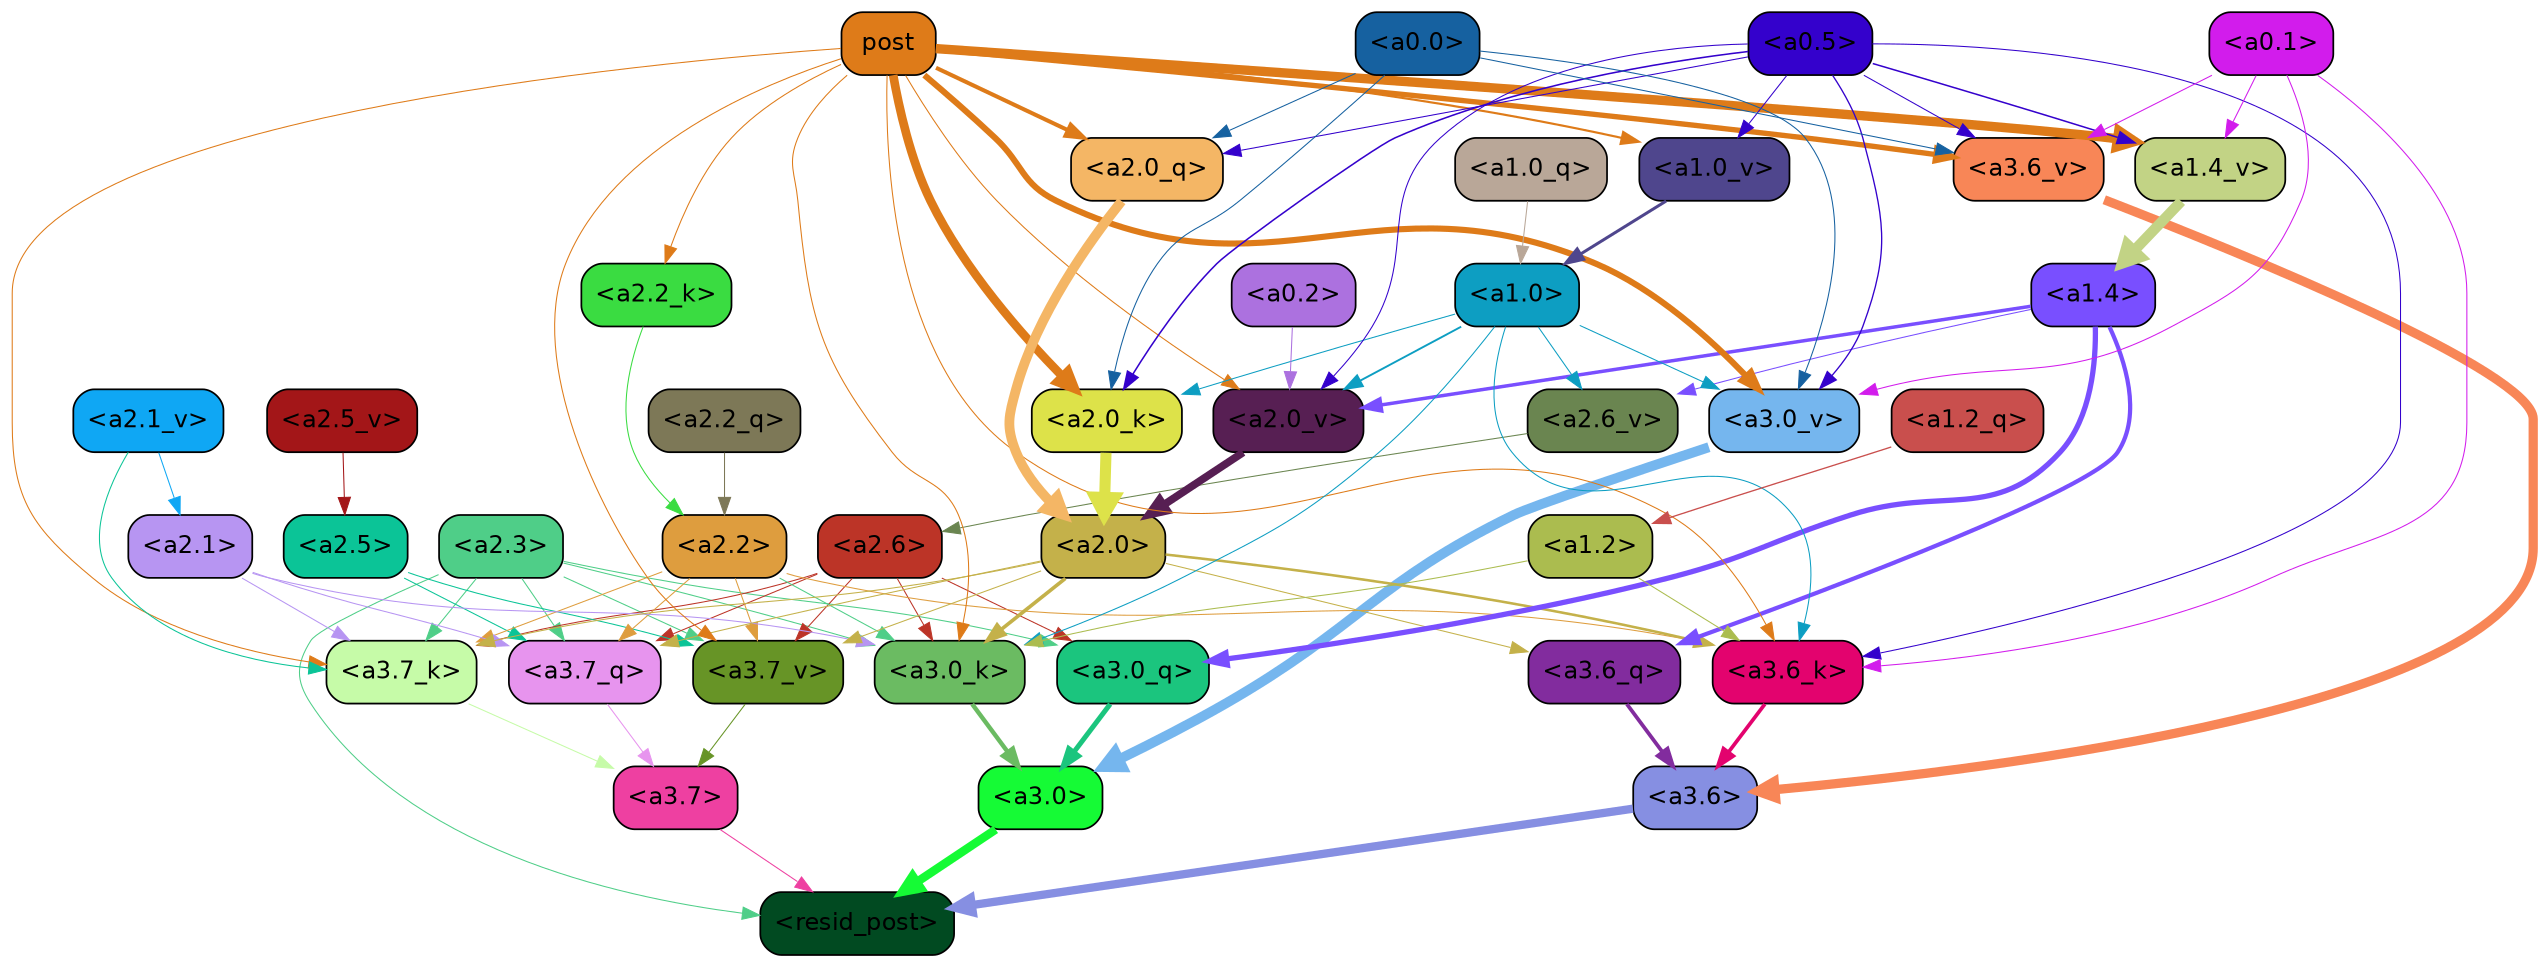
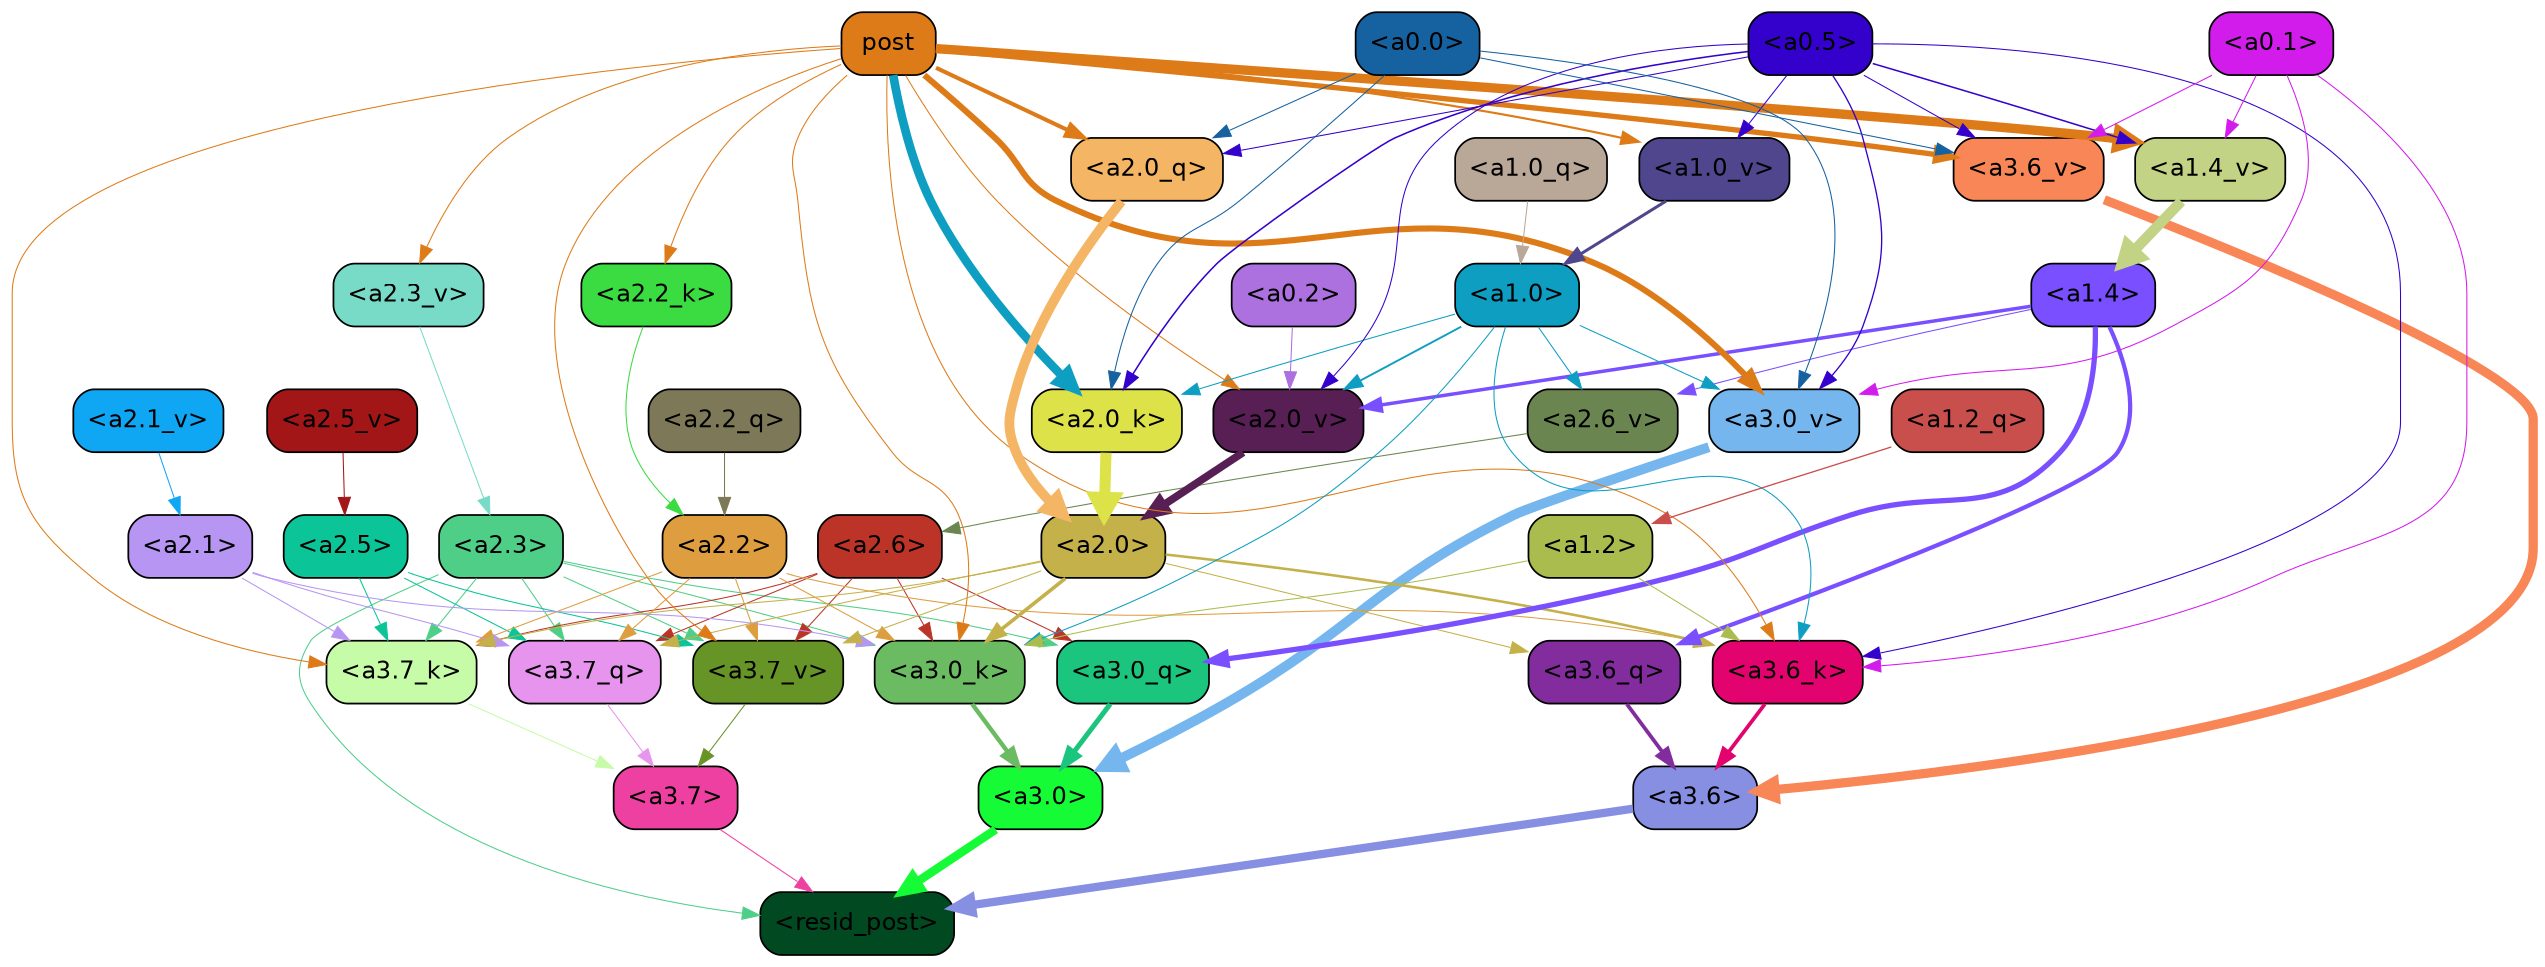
edge "post" -> "<a2.0_k>": color #de7b19 -> #0d9ec2
node "<a2.3_v>": added
edge "<a2.1_v>" -> "<a3.7_k>": now "<a2.5>" -> "<a3.7_k>"
edge "<a2.2>" -> "<a3.0_k>": color #4fce88 -> #de9d3e
